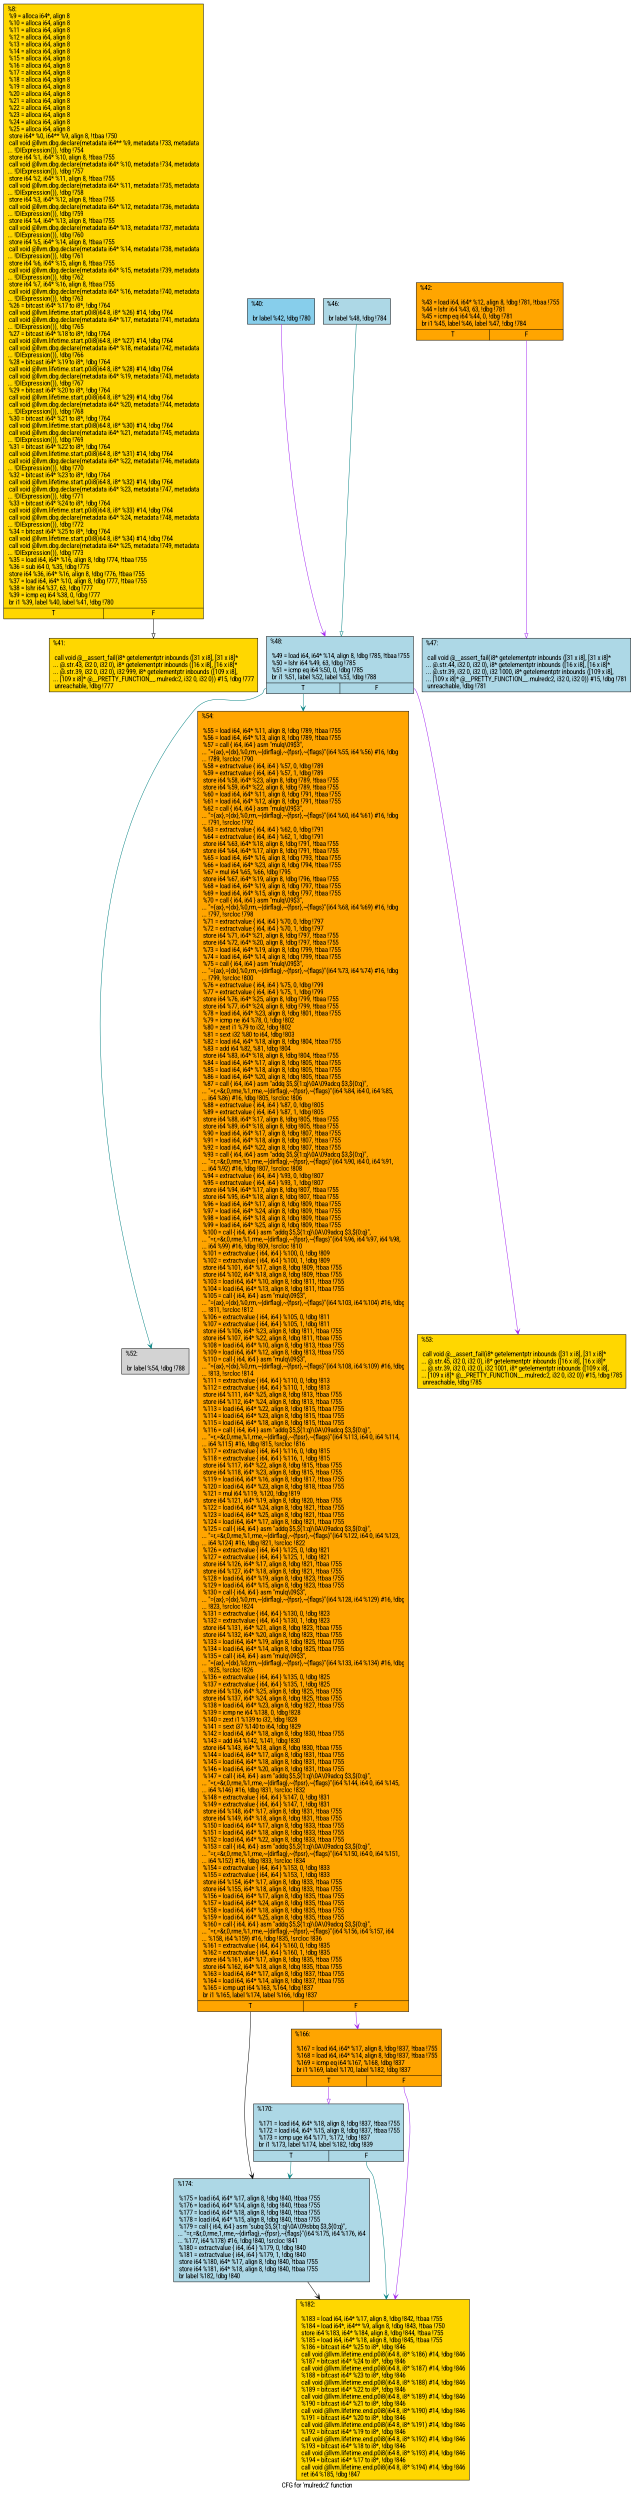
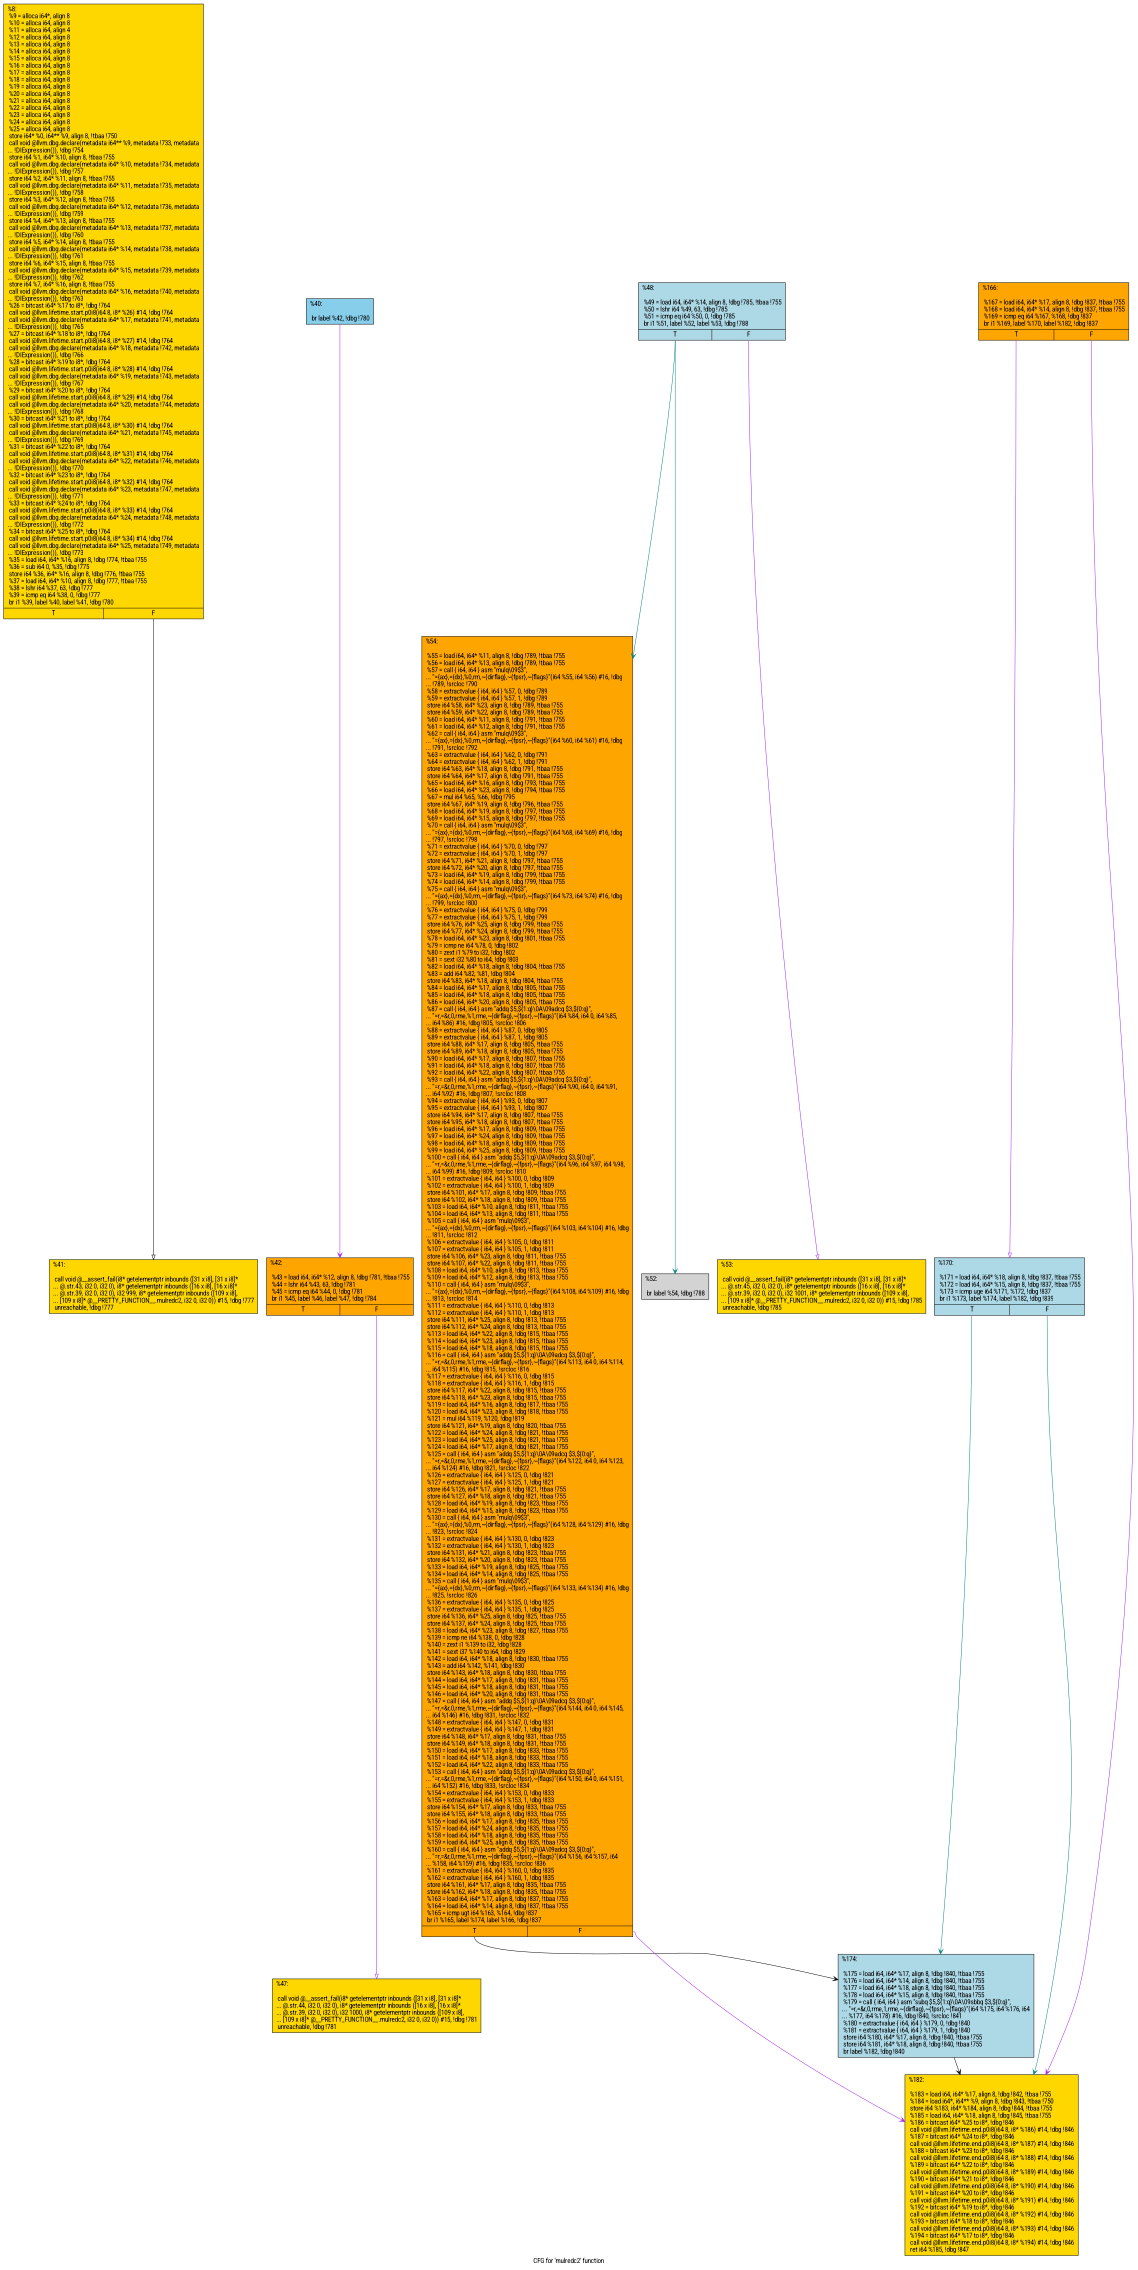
node "%8:": text "%11 = alloca i64, align 8" -> "%11 = alloca i64, align 4"
node "%46:": removed
edge "%40:" -> "%48:": now "%40:" -> "%42:"
node "%47:": fillcolor lightblue -> gold
edge "%48:" -> "%53:": arrowhead vee -> onormal
edge "%54:" -> "%166:": now "%54:" -> "%182:"
